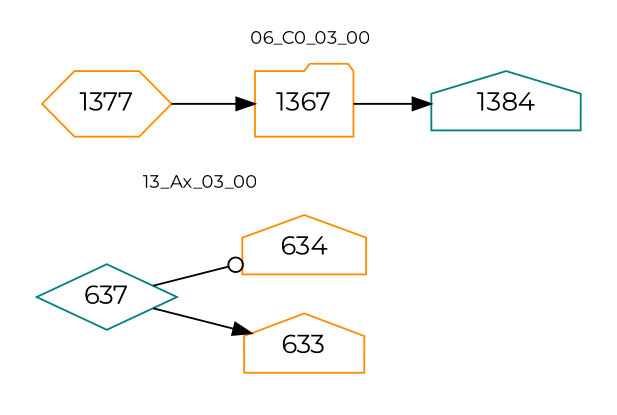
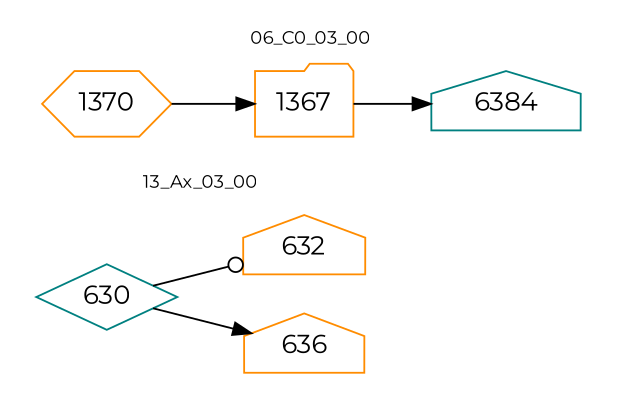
node "1377": label "1377" -> "1370"
node "1384": label "1384" -> "6384"
node "634": label "634" -> "632"
node "637": label "637" -> "630"
node "633": label "633" -> "636"
